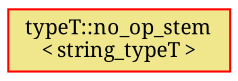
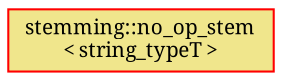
node "typeT::no_op_stem < string_typeT >": label "typeT::no_op_stem < string_typeT >" -> "stemming::no_op_stem < string_typeT >"
